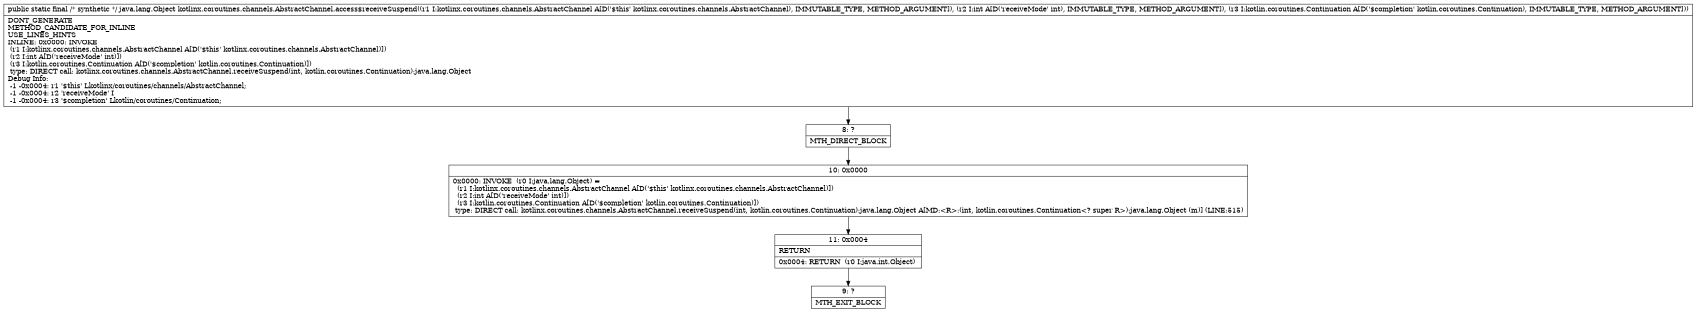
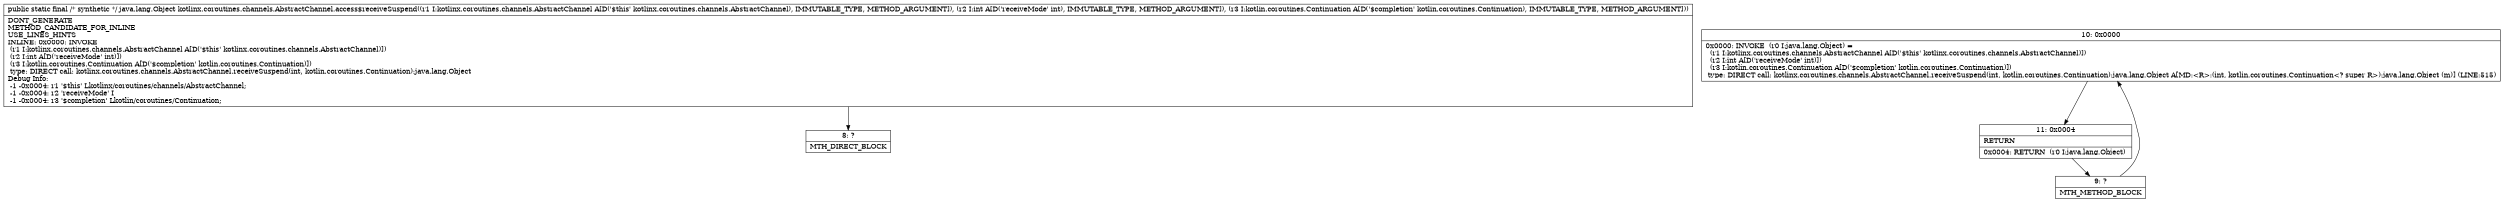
edge "8: ?" -> "10: 0x0000": now "9: ?" -> "10: 0x0000"
node "11: 0x0004": text "0x0004: RETURN  (r0 I:java.int.Object)" -> "0x0004: RETURN  (r0 I:java.lang.Object)"
node "9: ?": text "MTH_EXIT_BLOCK" -> "MTH_METHOD_BLOCK"
